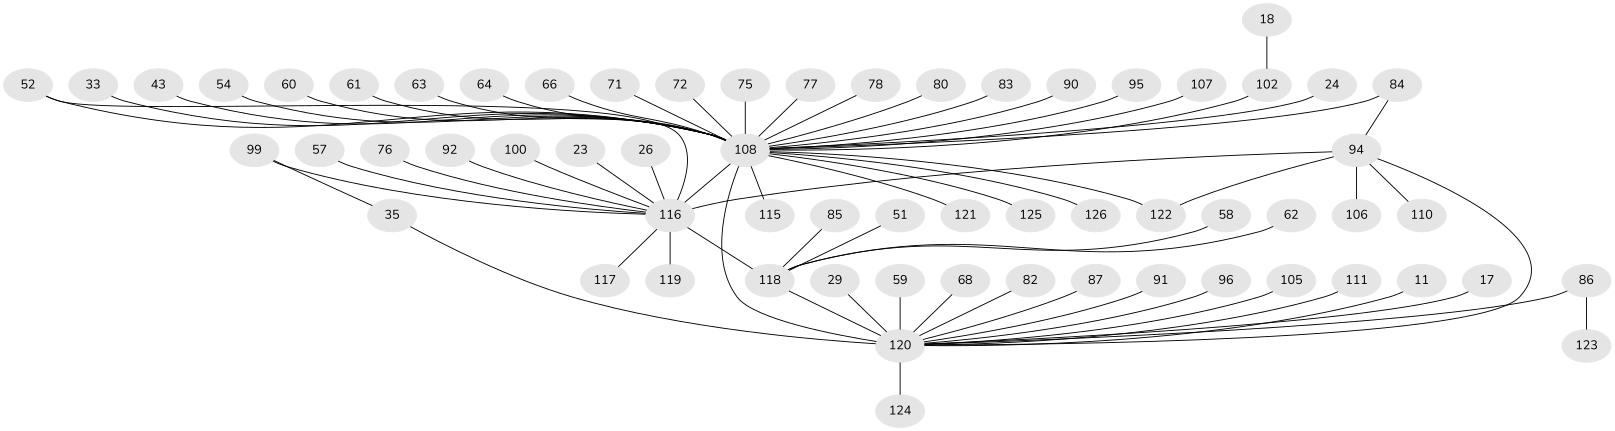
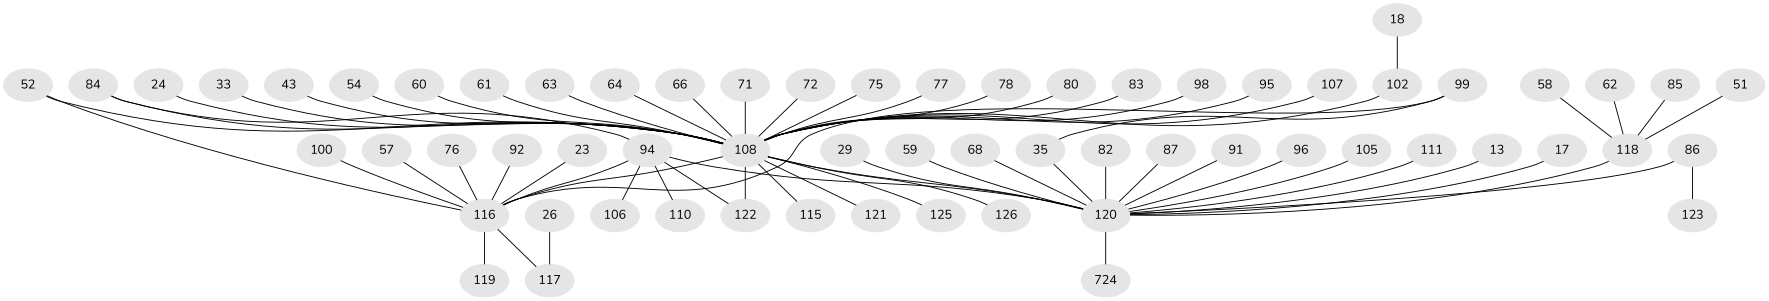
node "90": label "90" -> "98"
edge "26" -- "116": now "26" -- "117"
edge "116" -- "118": removed
node "11": label "11" -> "13"
node "124": label "124" -> "724"
